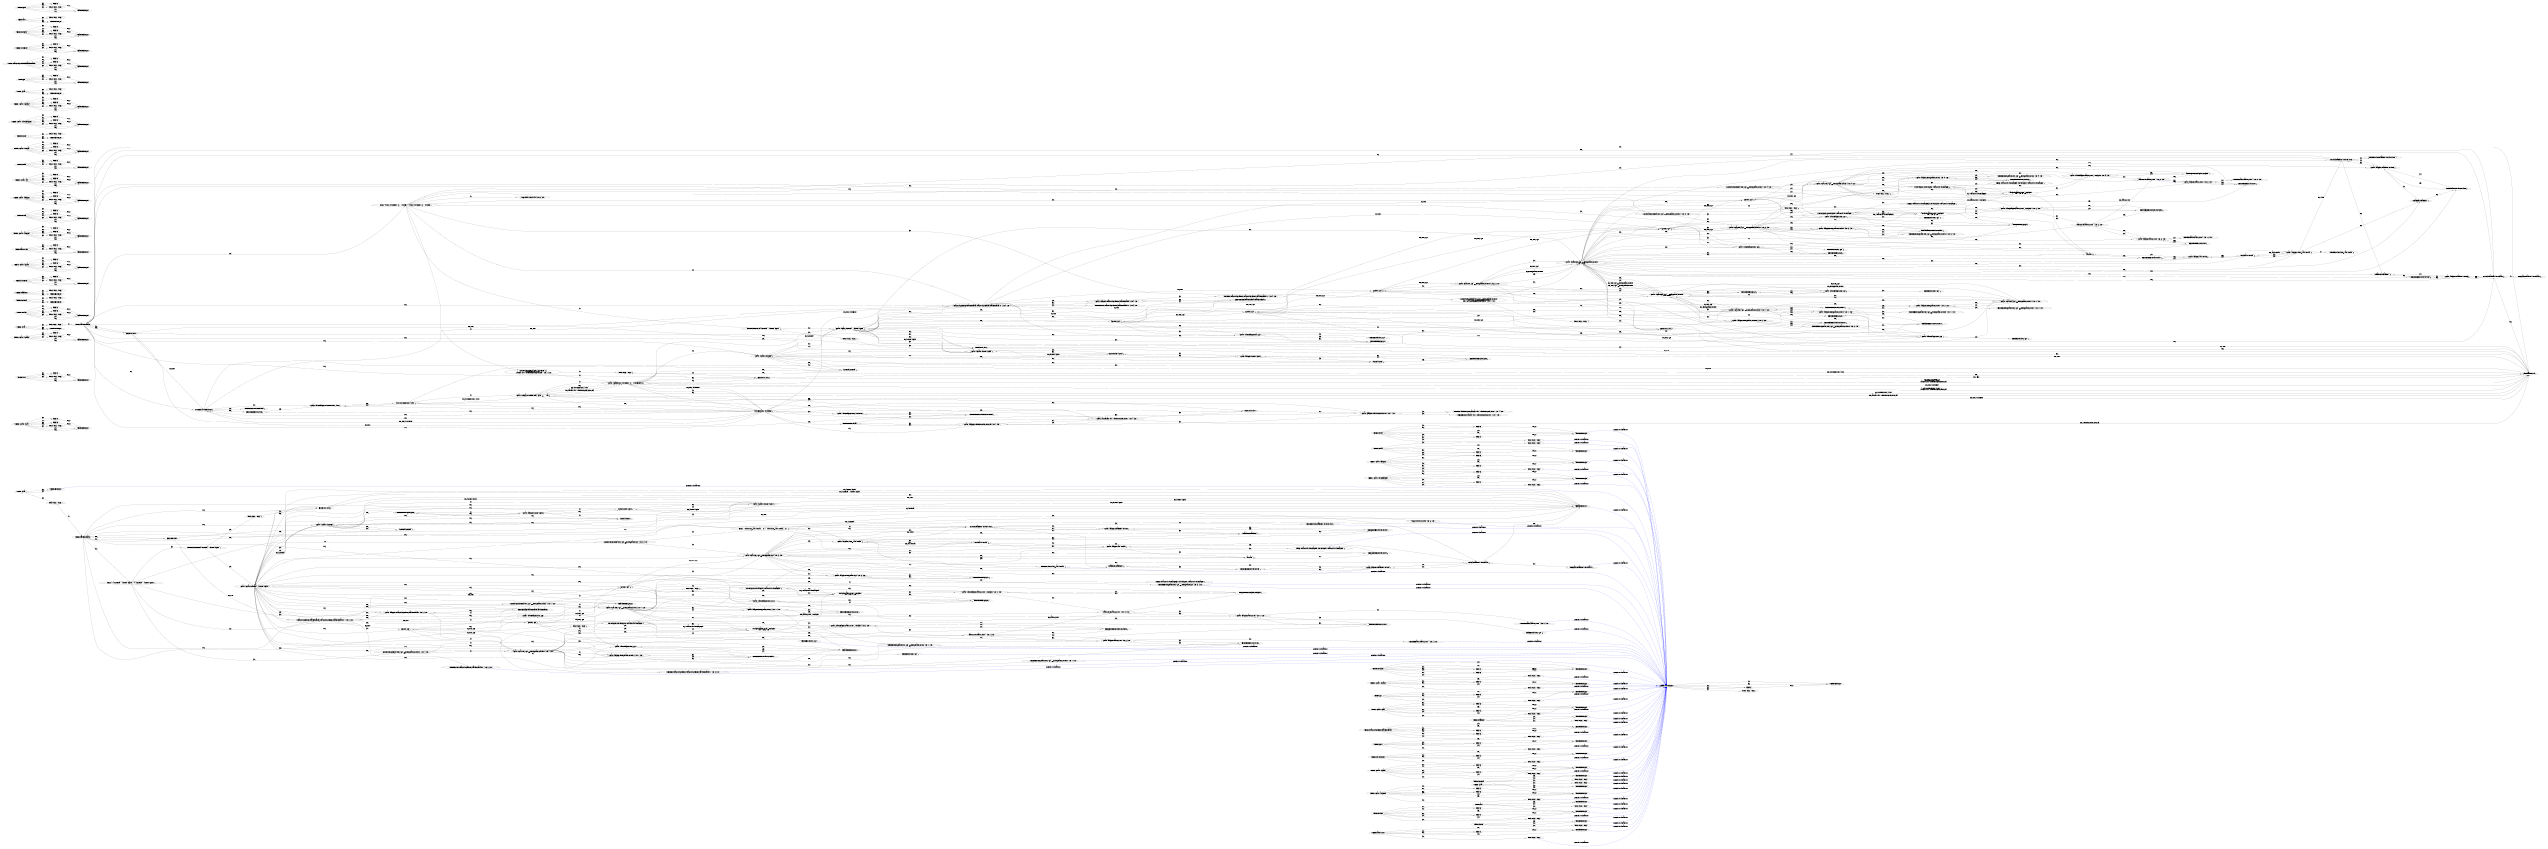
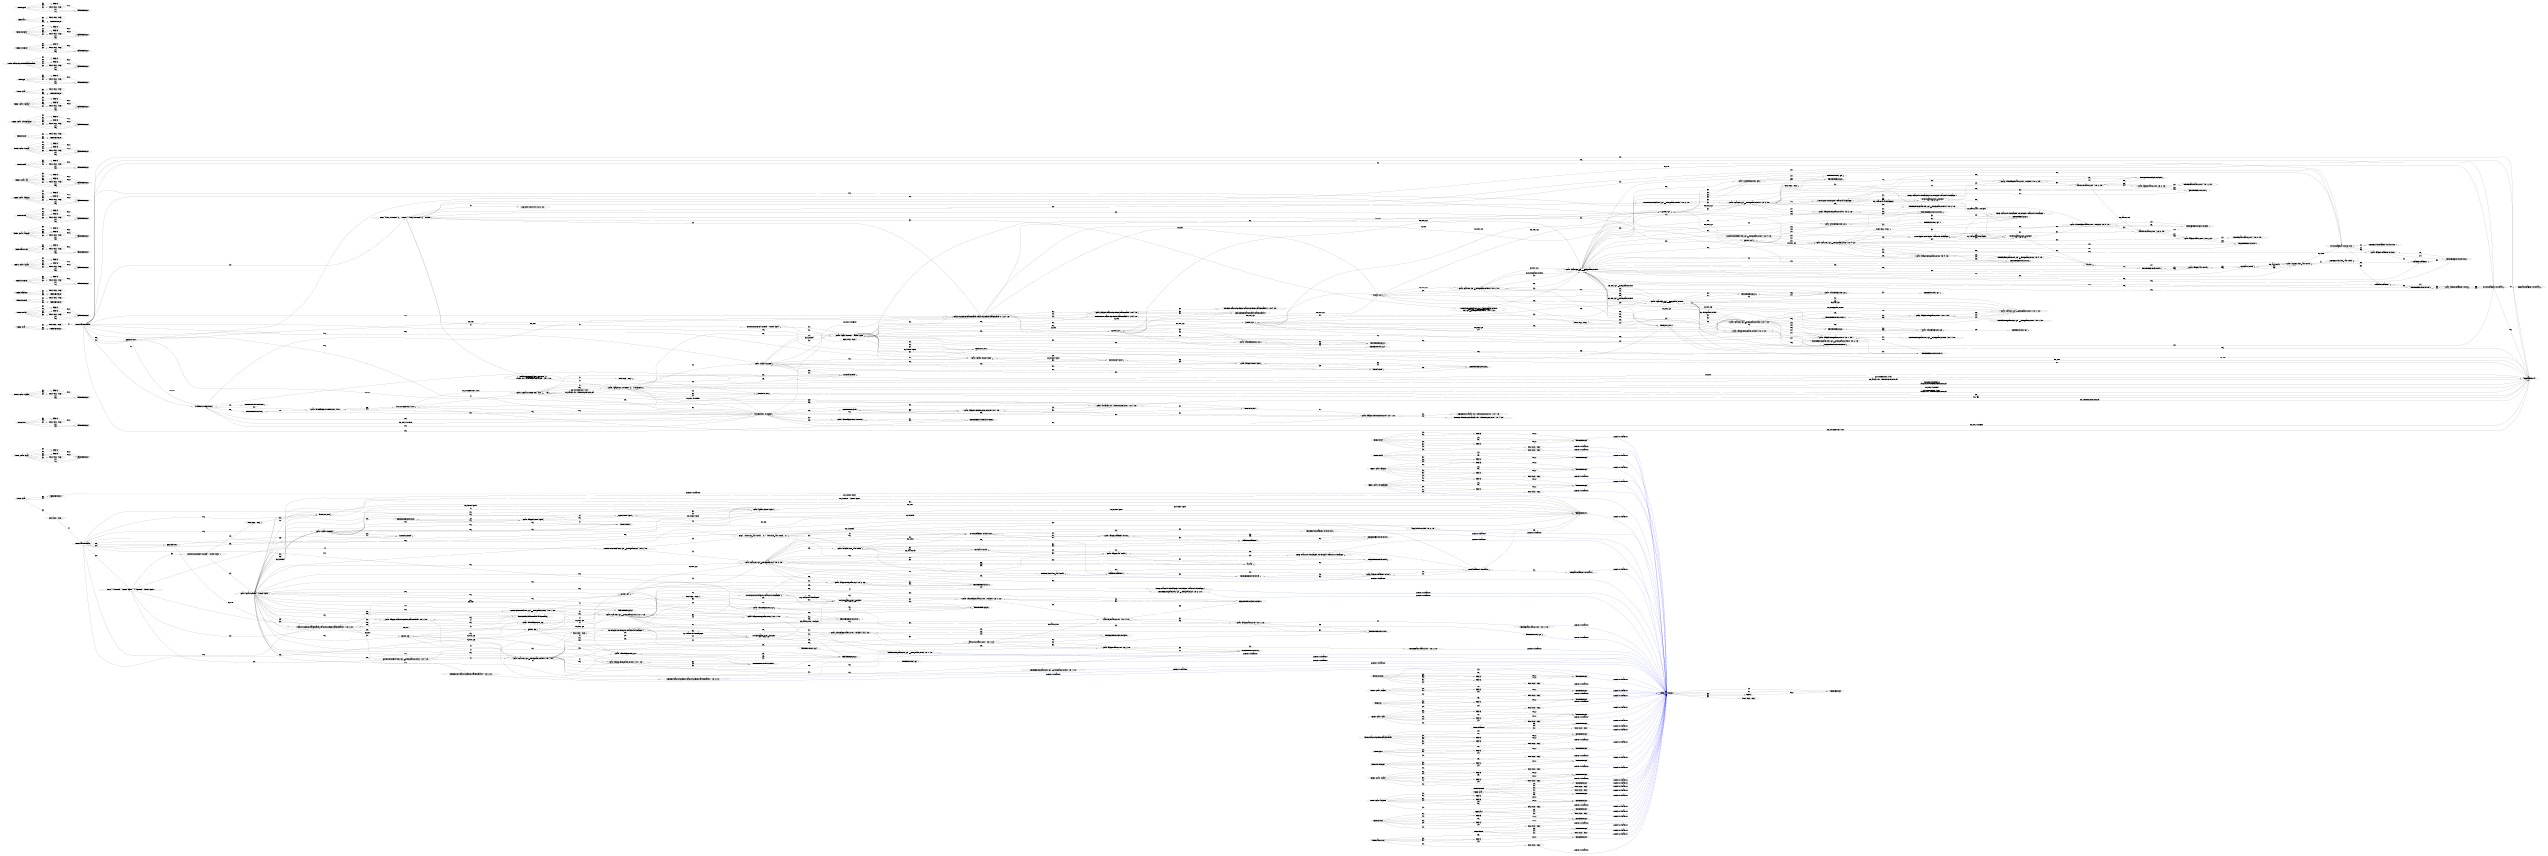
edge "(<operator>.indirectFieldAccess,event->isMouseEvent)" -> "(isMouseEvent,event->isMouseEvent())": added, label "CFG:"
